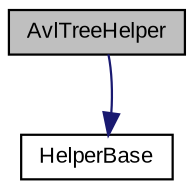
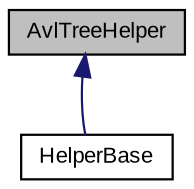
edge "AvlTreeHelper" -> "HelperBase": reversed
